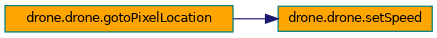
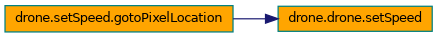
node "drone.drone.gotoPixelLocation": label "drone.drone.gotoPixelLocation" -> "drone.setSpeed.gotoPixelLocation"
